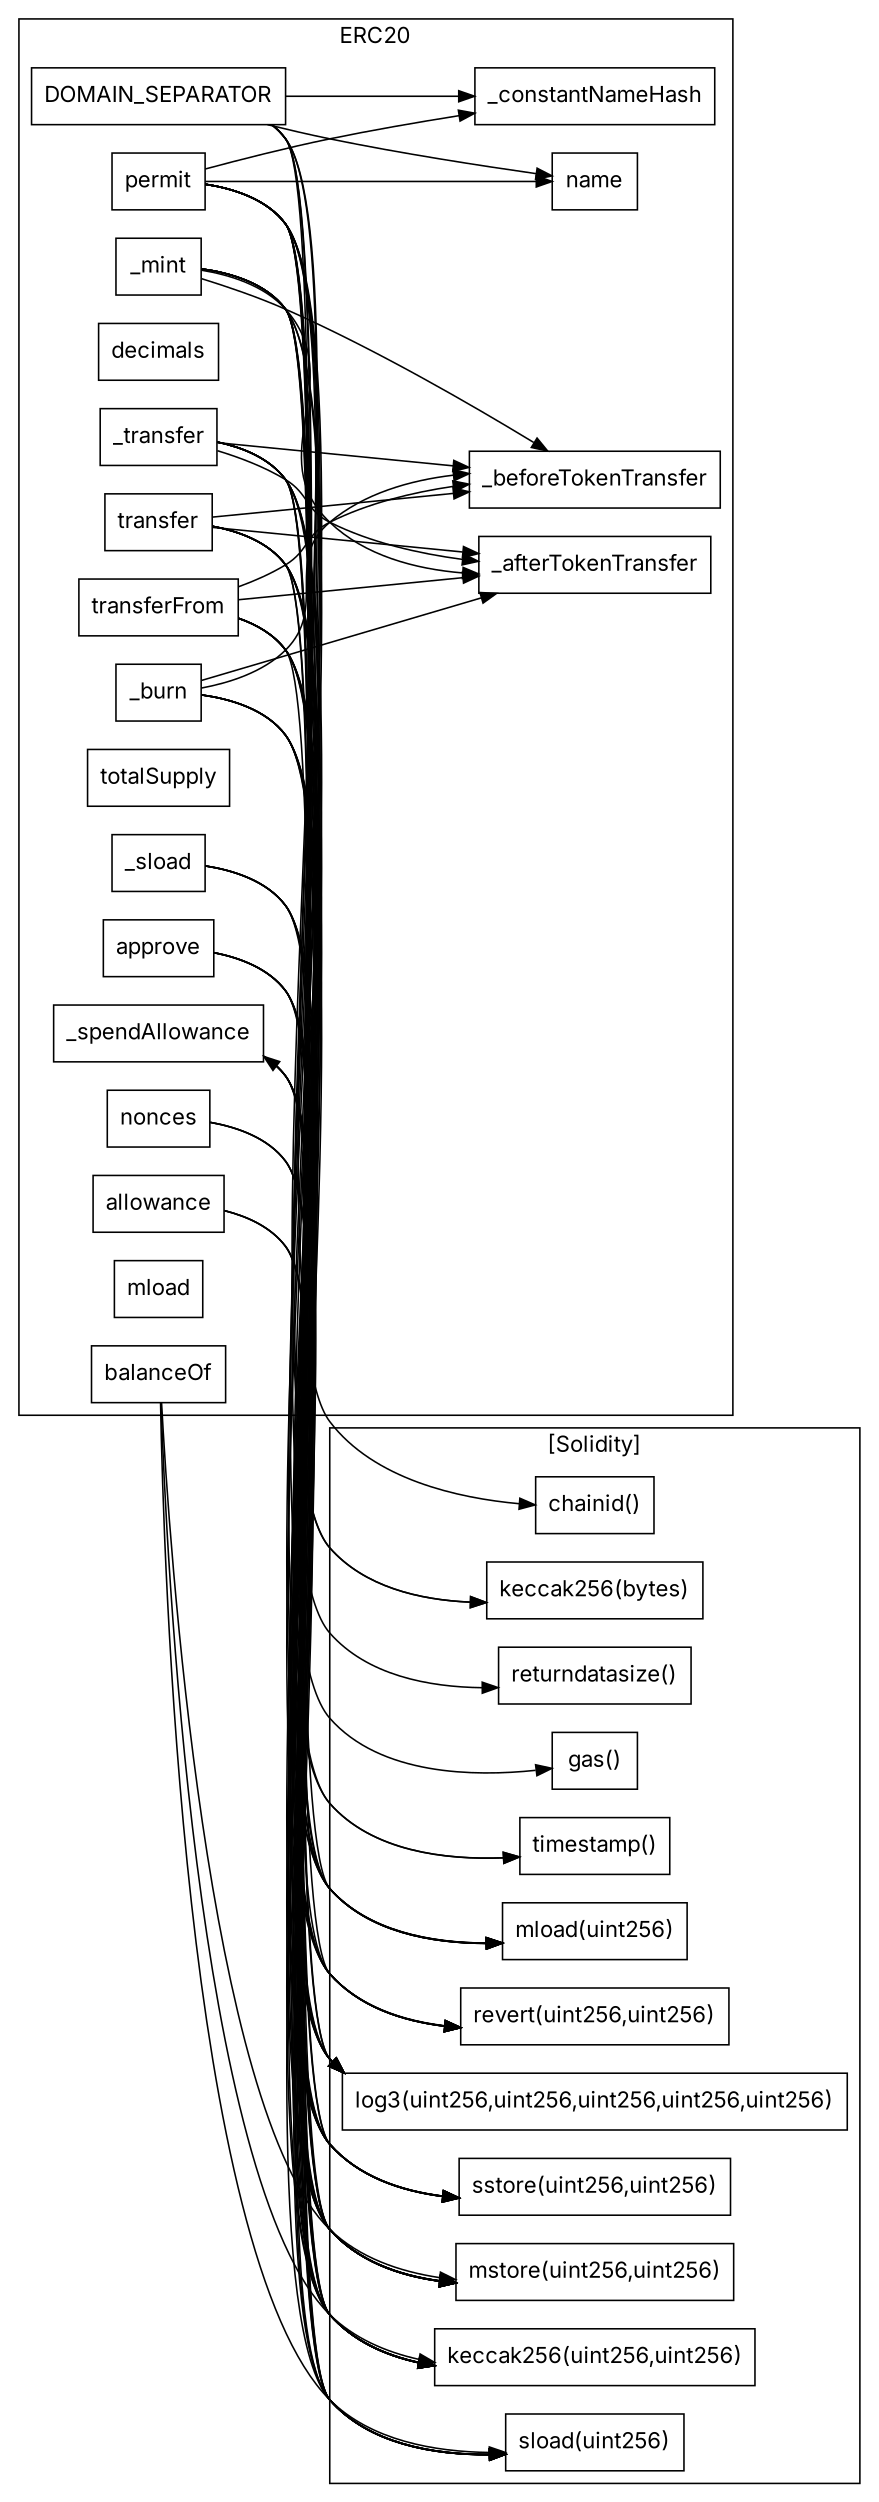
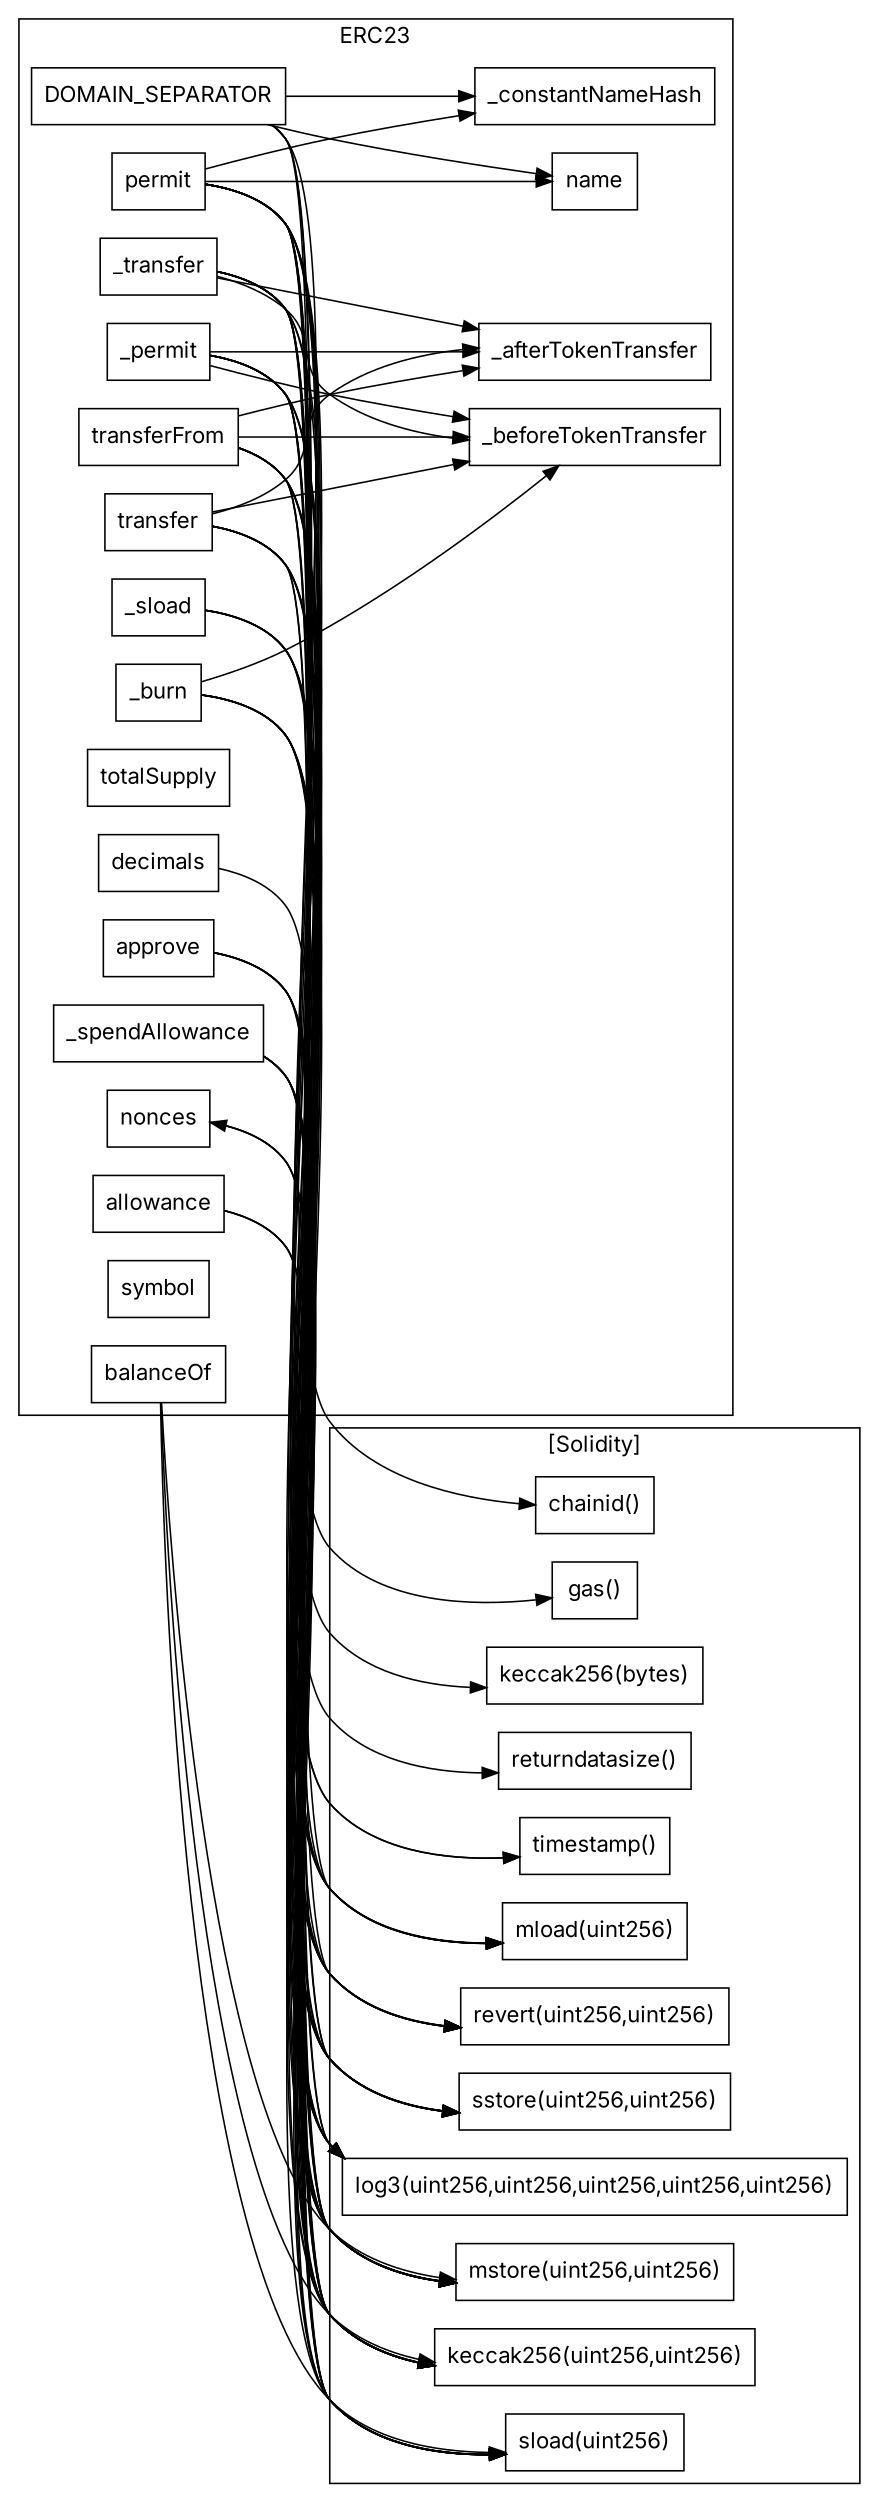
cluster "ERC20": label "ERC20" -> "ERC23"
node "_mint": label "_mint" -> "_permit"
edge "_burn" -> "_afterTokenTransfer": removed
edge "DOMAIN_SEPARATOR" -> "keccak256(bytes)": removed
edge "permit" -> "log3(uint256,uint256,uint256,uint256,uint256)": now "decimals" -> "log3(uint256,uint256,uint256,uint256,uint256)"
edge "transfer" -> "mload(uint256)": removed
node "mload": label "mload" -> "symbol"
edge "revert(uint256,uint256)" -> "_spendAllowance": reversed
edge "nonces" -> "keccak256(uint256,uint256)": reversed
